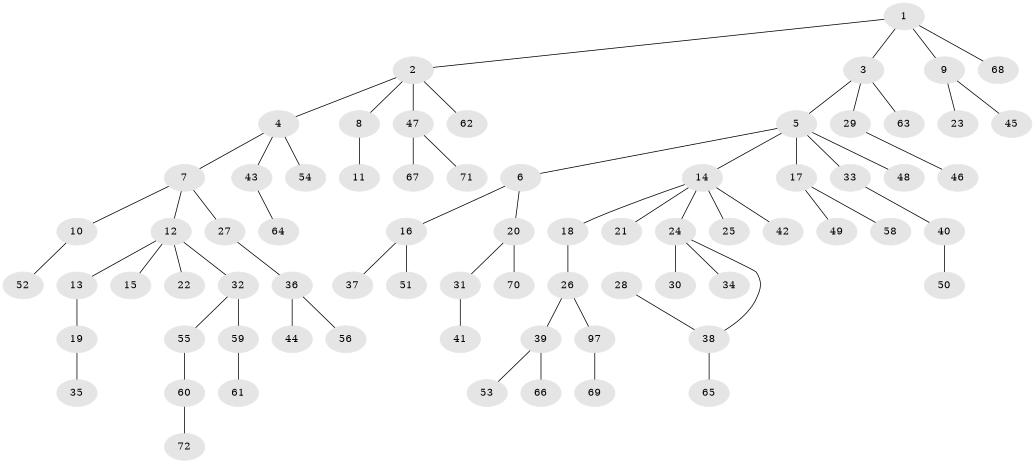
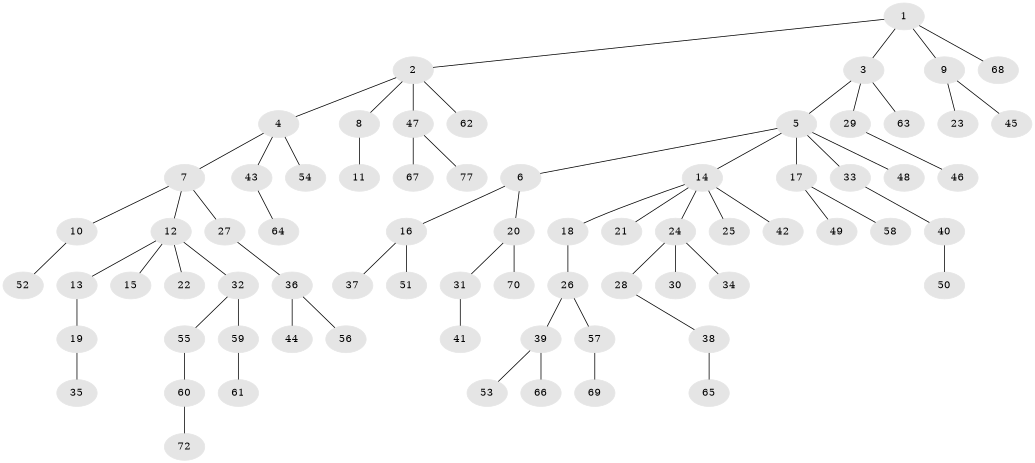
node "71": label "71" -> "77"
edge "24" -- "38": now "24" -- "28"
node "97": label "97" -> "57"
